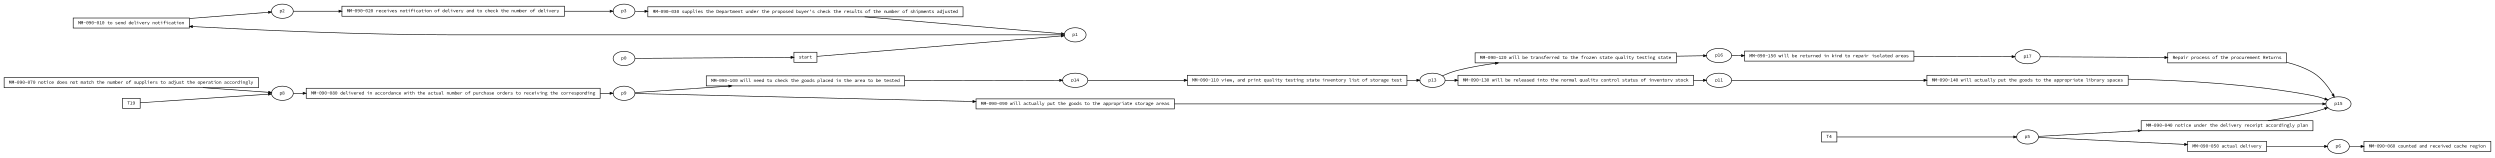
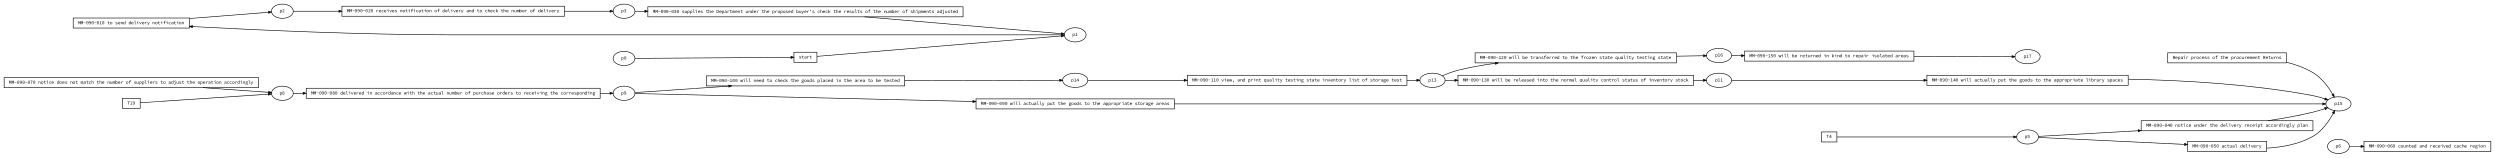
edge "p17" -> "Repair process of the procurement Returns": removed
edge "MM-090-050 actual delivery" -> "p6": now "MM-090-050 actual delivery" -> "p15"
